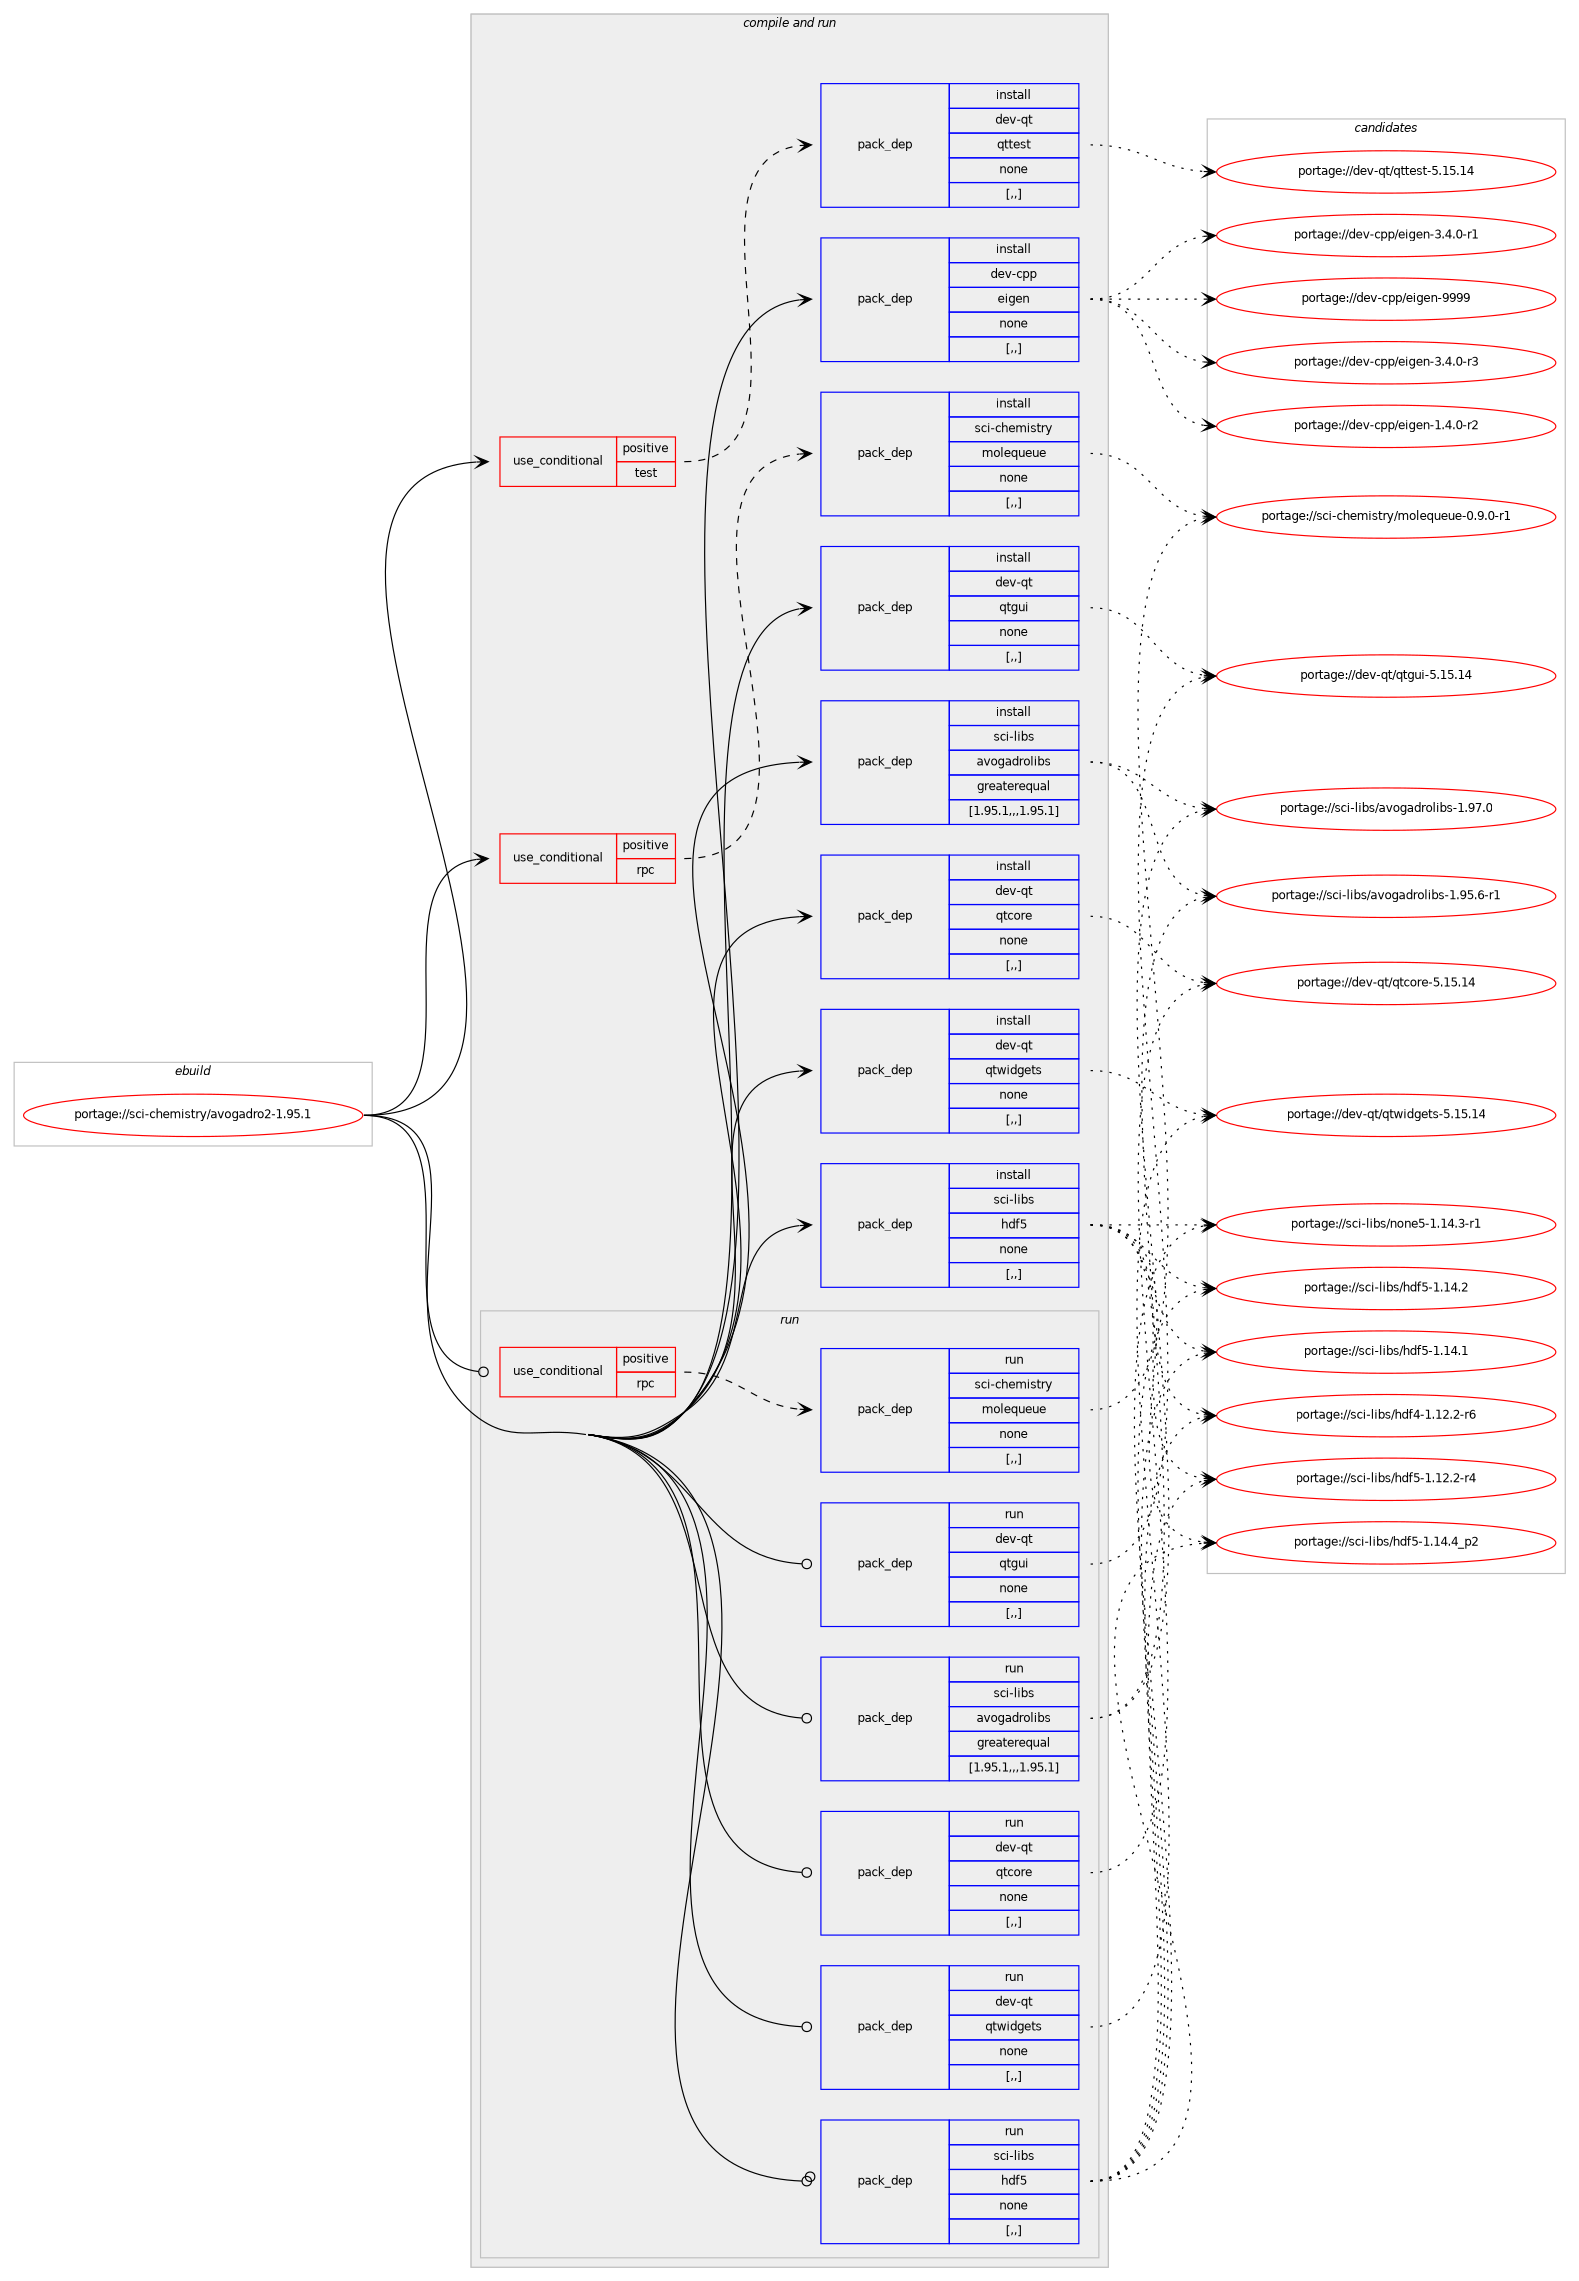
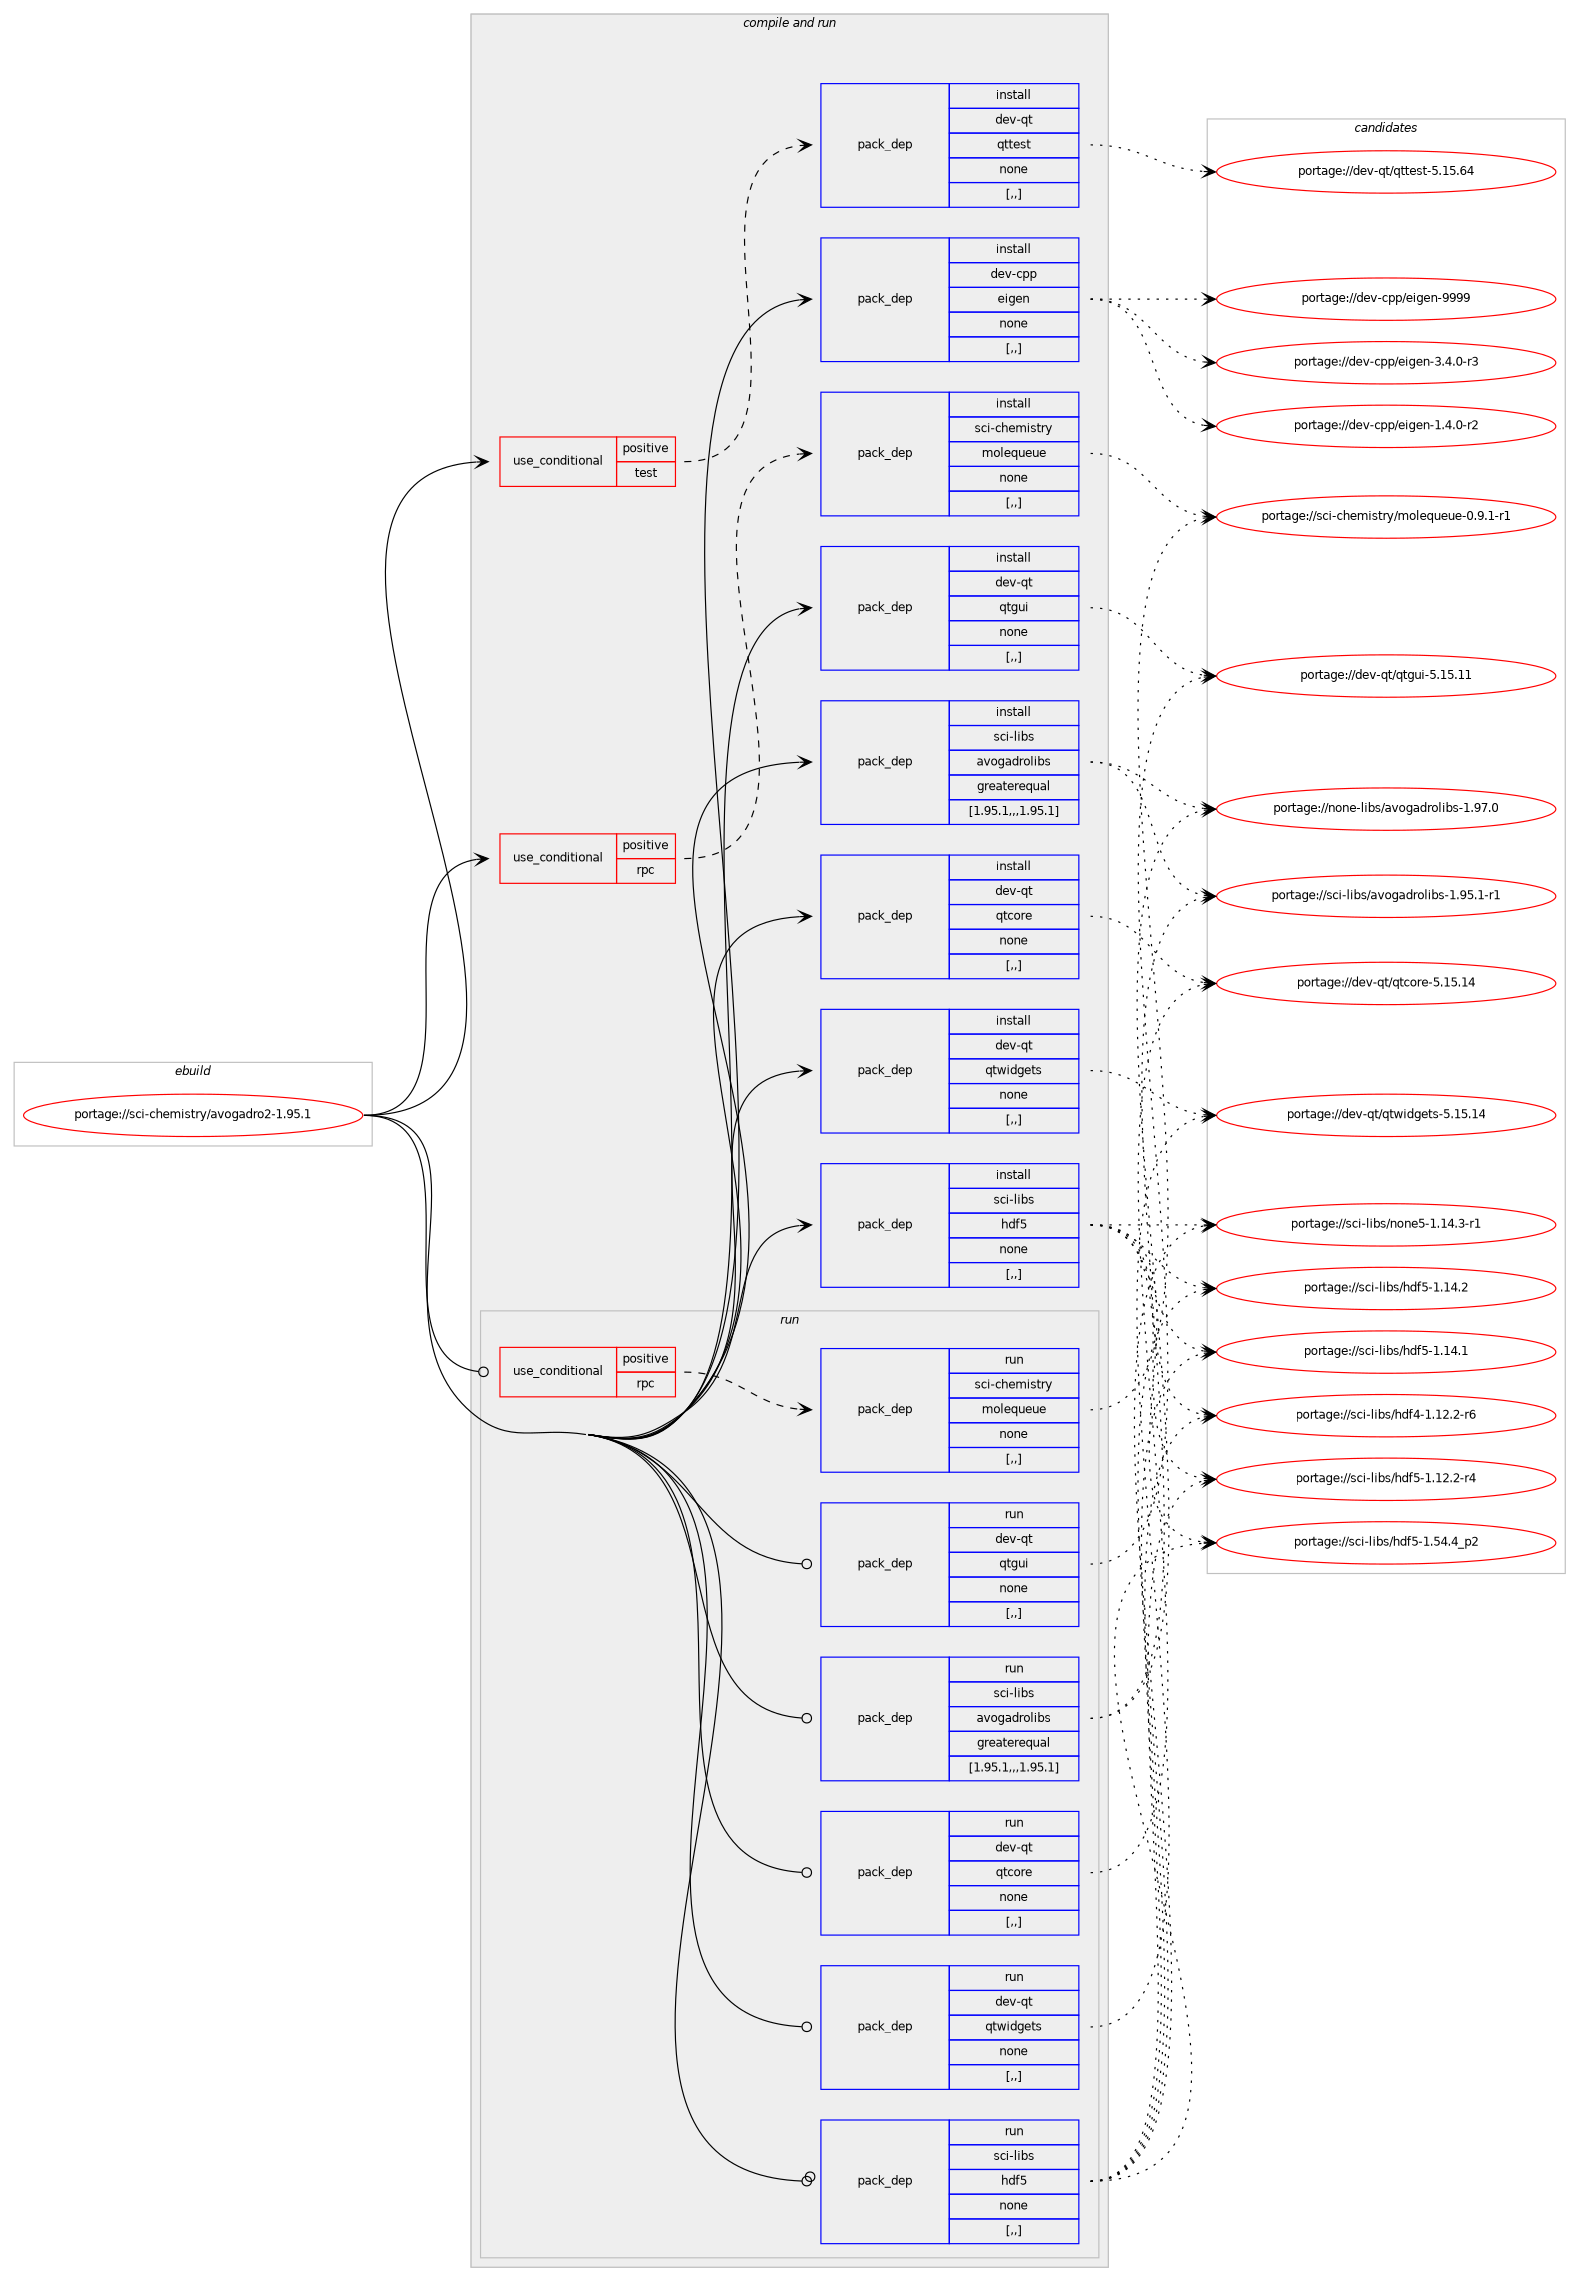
node "portage://dev-qt/qttest-5.15.14": label "portage://dev-qt/qttest-5.15.14" -> "portage://dev-qt/qttest-5.15.64"
node "portage://dev-cpp/eigen-3.4.0-r1": removed
node "portage://sci-chemistry/molequeue-0.9.0-r1": label "portage://sci-chemistry/molequeue-0.9.0-r1" -> "portage://sci-chemistry/molequeue-0.9.1-r1"
node "portage://dev-qt/qtgui-5.15.14": label "portage://dev-qt/qtgui-5.15.14" -> "portage://dev-qt/qtgui-5.15.11"
node "portage://sci-libs/avogadrolibs-1.97.0": label "portage://sci-libs/avogadrolibs-1.97.0" -> "portage://none-libs/avogadrolibs-1.97.0"
node "portage://sci-libs/avogadrolibs-1.95.6-r1": label "portage://sci-libs/avogadrolibs-1.95.6-r1" -> "portage://sci-libs/avogadrolibs-1.95.1-r1"
node "portage://sci-libs/hdf5-1.14.4_p2": label "portage://sci-libs/hdf5-1.14.4_p2" -> "portage://sci-libs/hdf5-1.54.4_p2"
